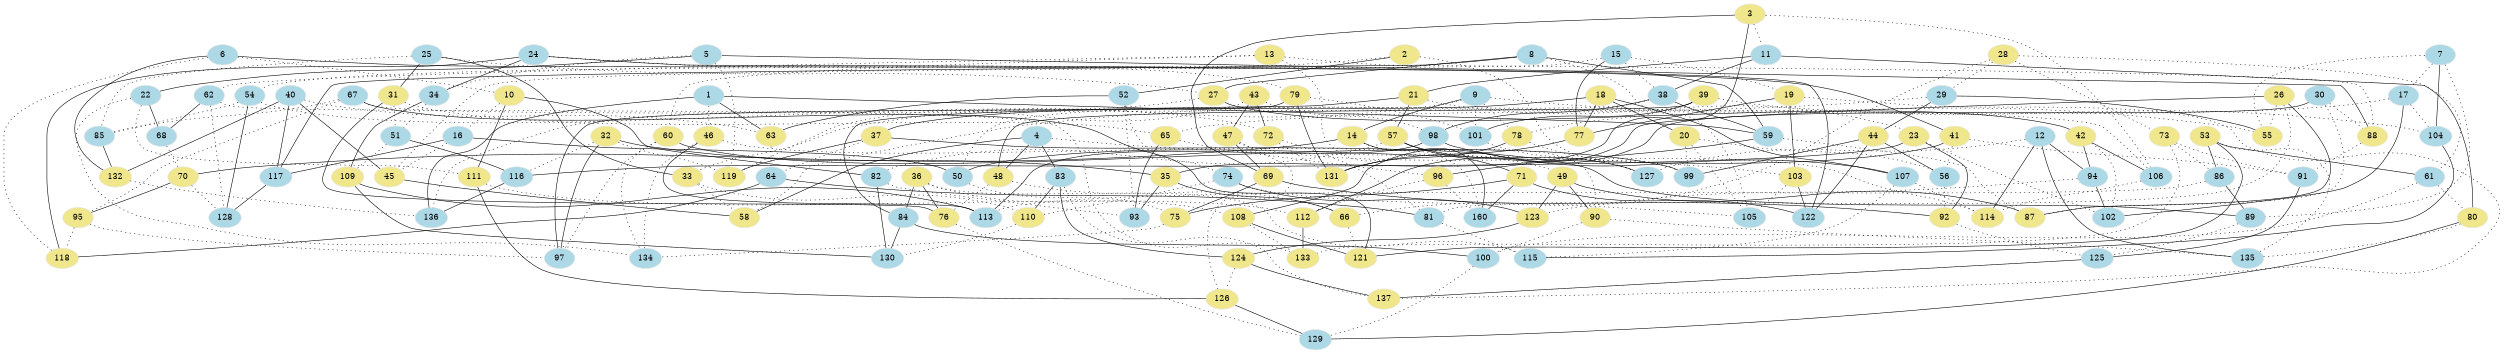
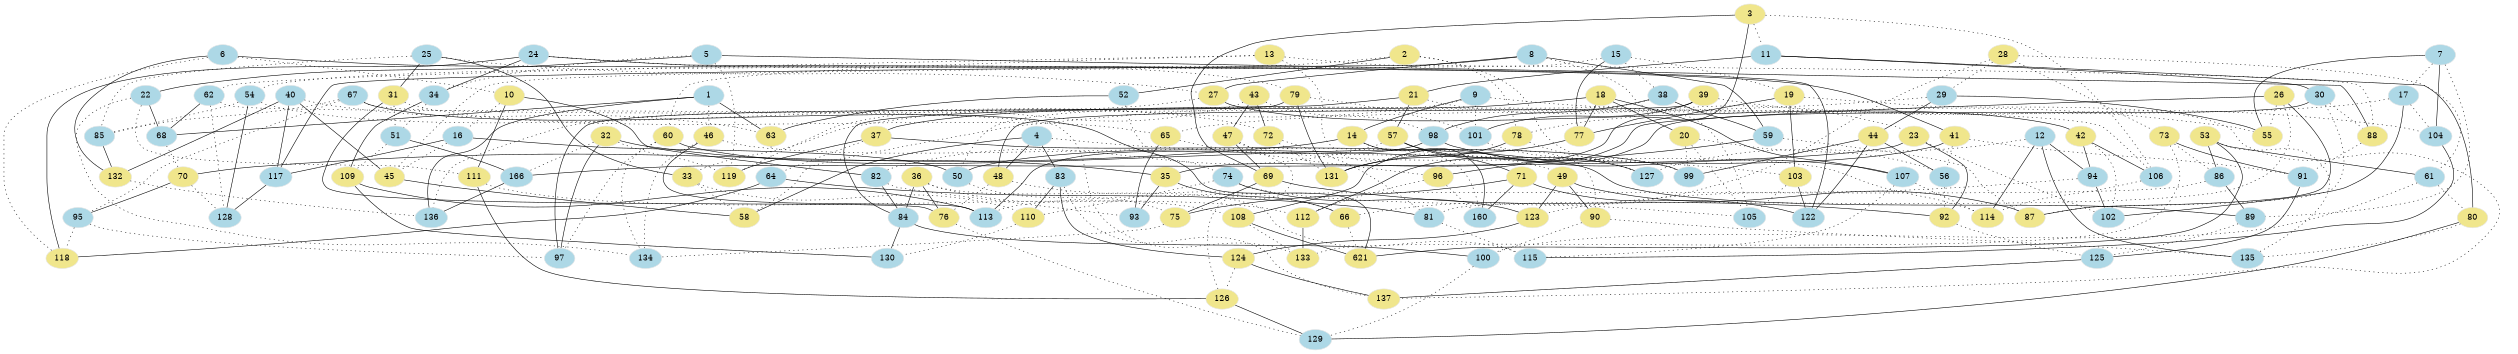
edge "7" -- "55": style dotted -> solid
edge "11" -- "38": now "11" -- "30"
edge "1" -- "59": now "1" -- "68"
edge "9" -- "78": now "2" -- "78"
edge "52" -- "93": removed
edge "73" -- "91": style dotted -> solid
node "116": label "116" -> "166"
node "95": fillcolor khaki -> lightblue
edge "82" -- "130": now "82" -- "84"
node "121": label "121" -> "621"
